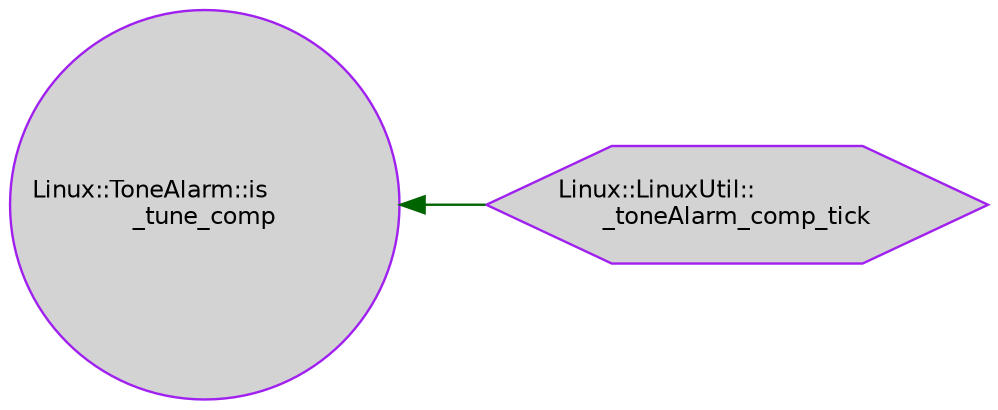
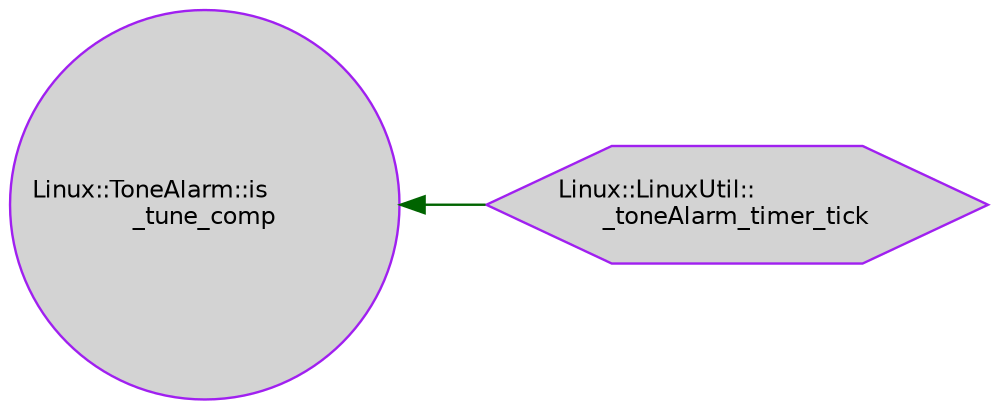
node "Linux::LinuxUtil:: _toneAlarm_comp_tick": label "Linux::LinuxUtil:: _toneAlarm_comp_tick" -> "Linux::LinuxUtil:: _toneAlarm_timer_tick"
